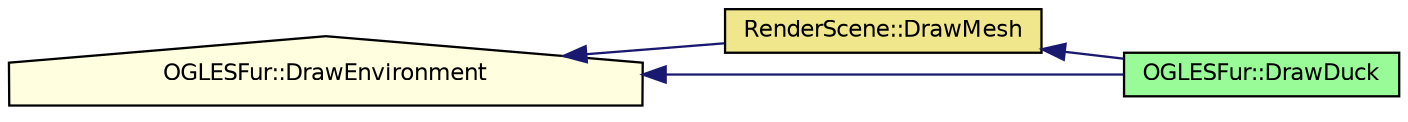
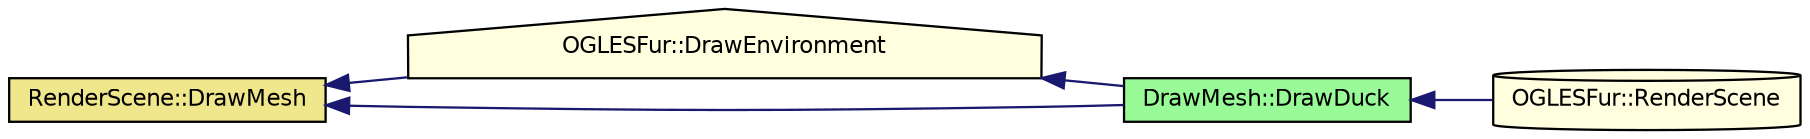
edge "RenderScene::DrawMesh" -> "OGLESFur::DrawEnvironment": reversed
node "OGLESFur::DrawDuck": label "OGLESFur::DrawDuck" -> "DrawMesh::DrawDuck"
node "OGLESFur::RenderScene": added
